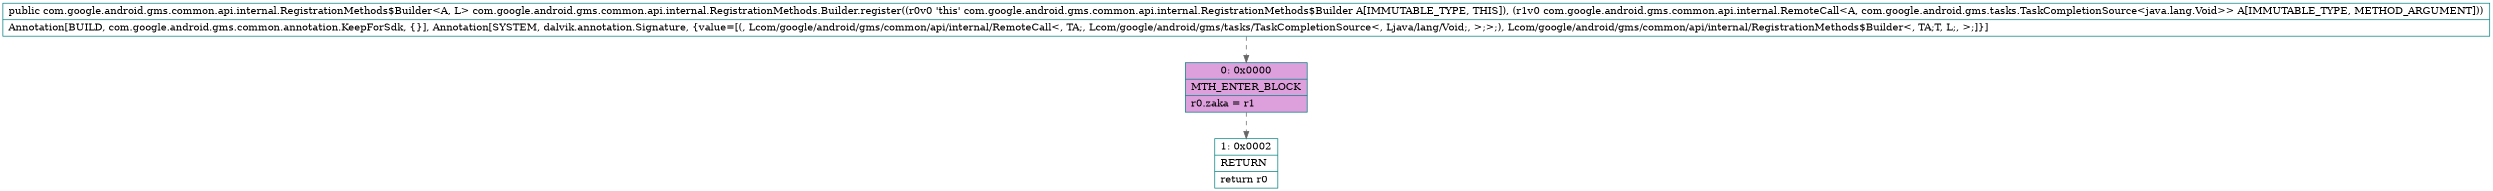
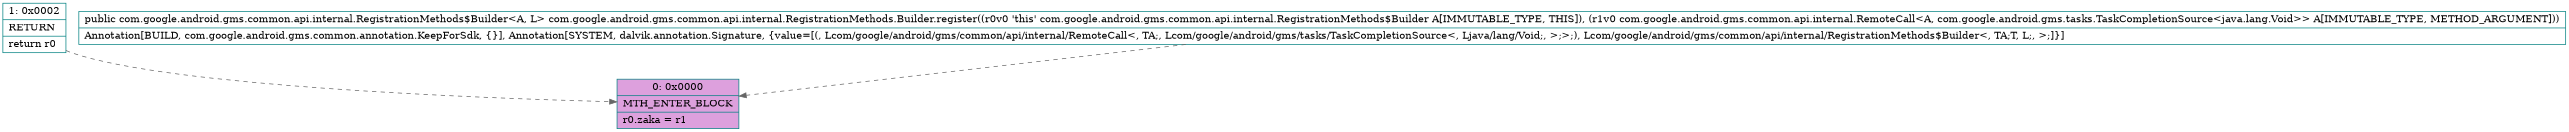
edge "0: 0x0000" -> "1: 0x0002": reversed
